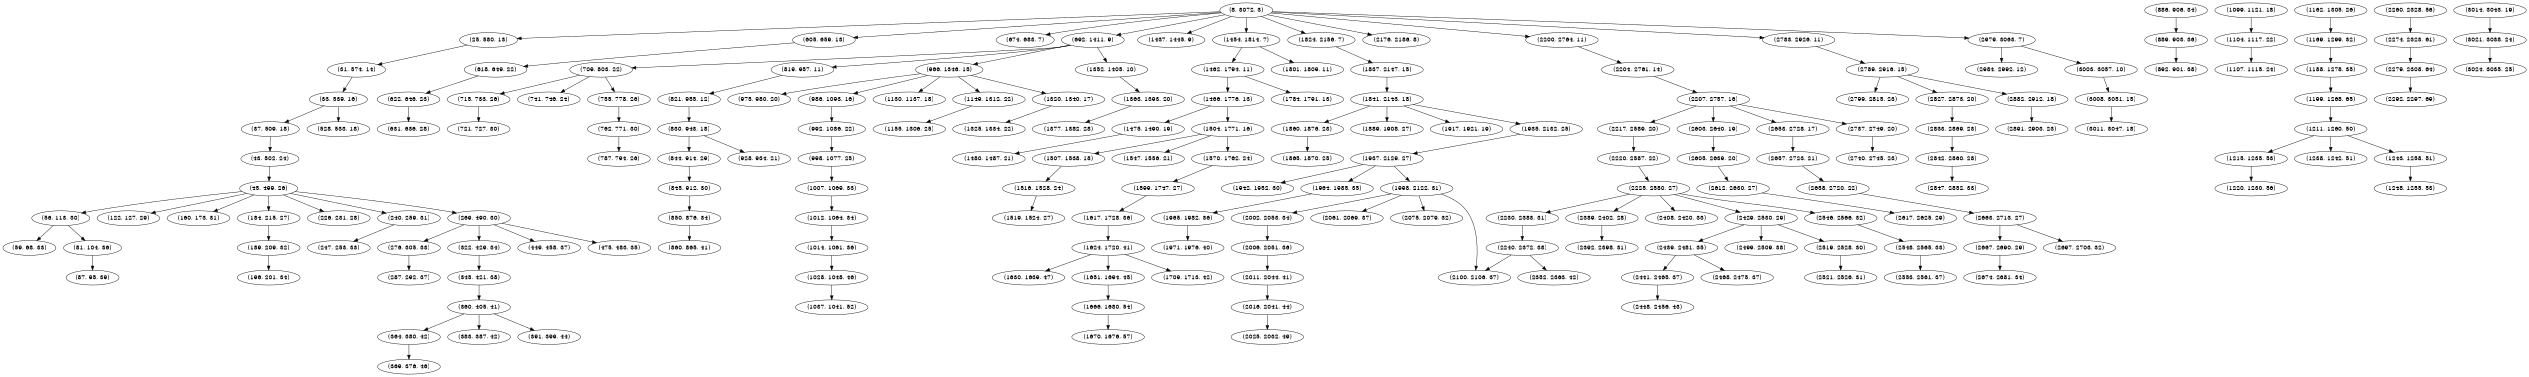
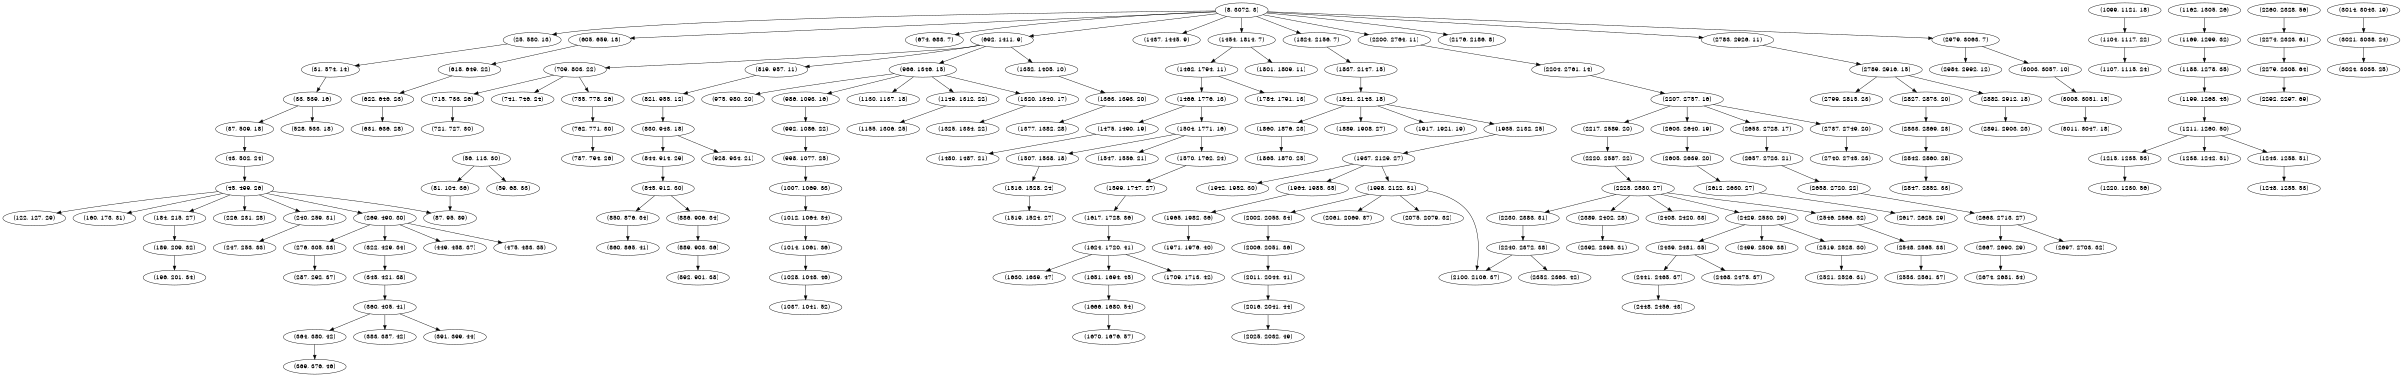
node "(1199, 1268, 65)": label "(1199, 1268, 65)" -> "(1199, 1268, 45)"
edge "(45, 499, 26)" -> "(56, 113, 30)": now "(45, 499, 26)" -> "(87, 95, 39)"
edge "(845, 912, 30)" -> "(886, 906, 34)": added
